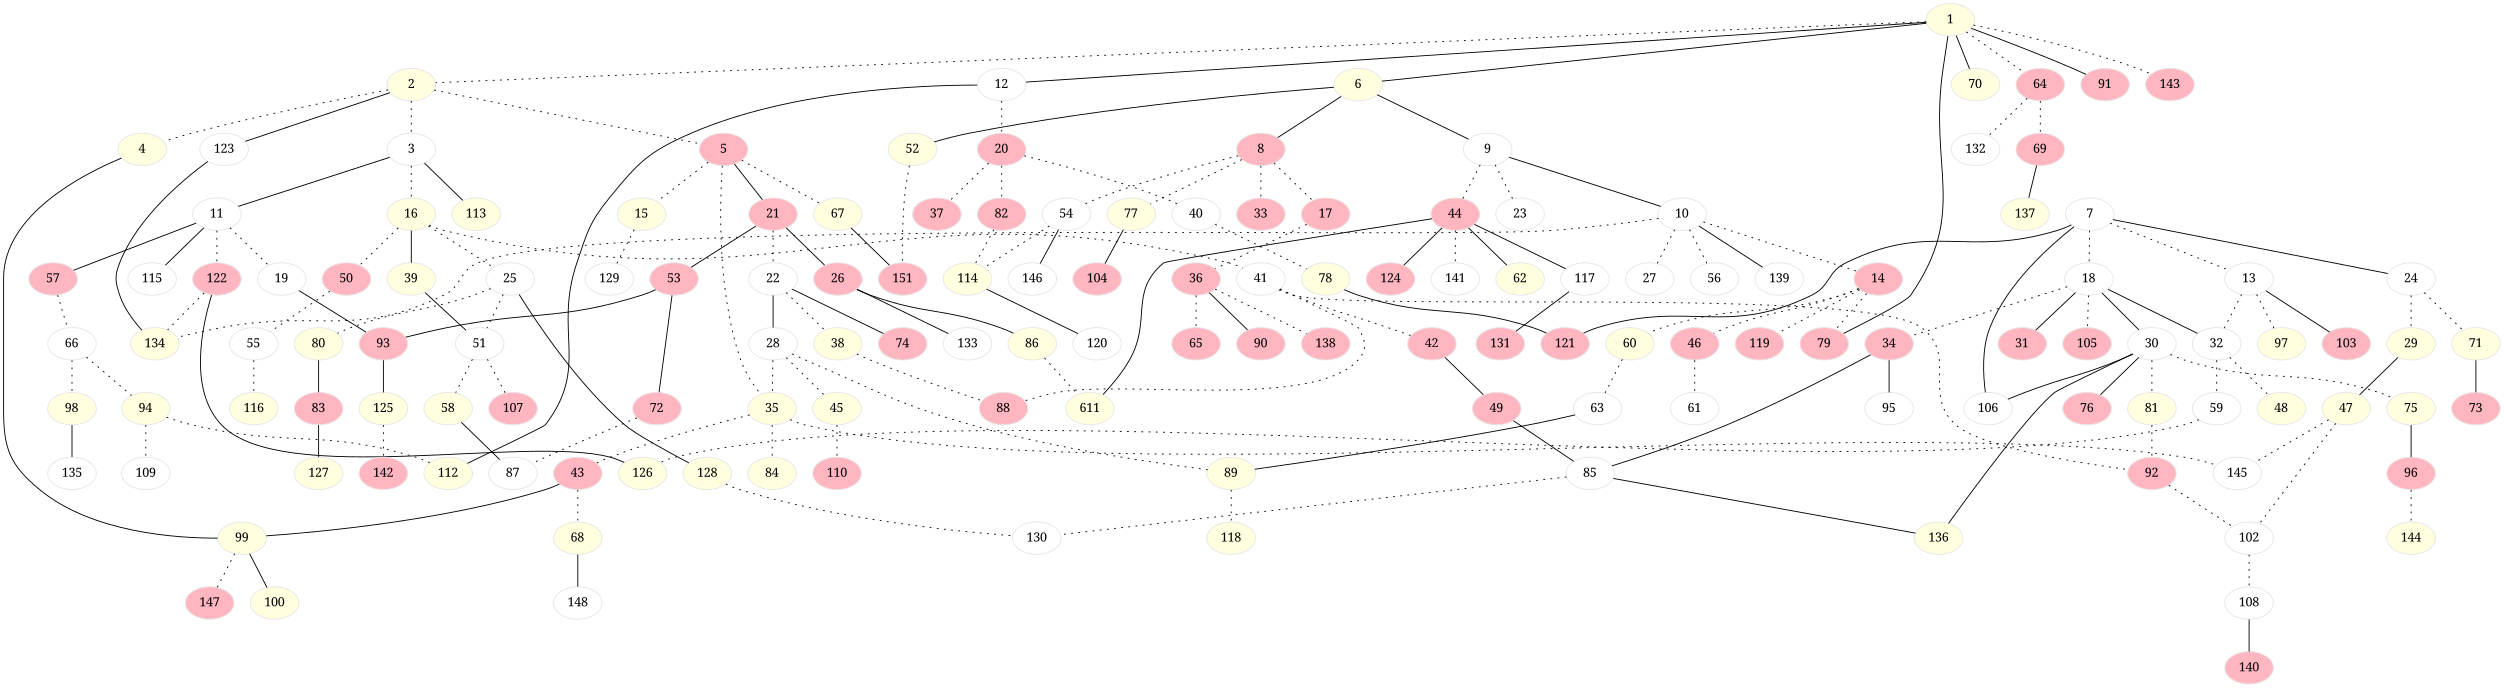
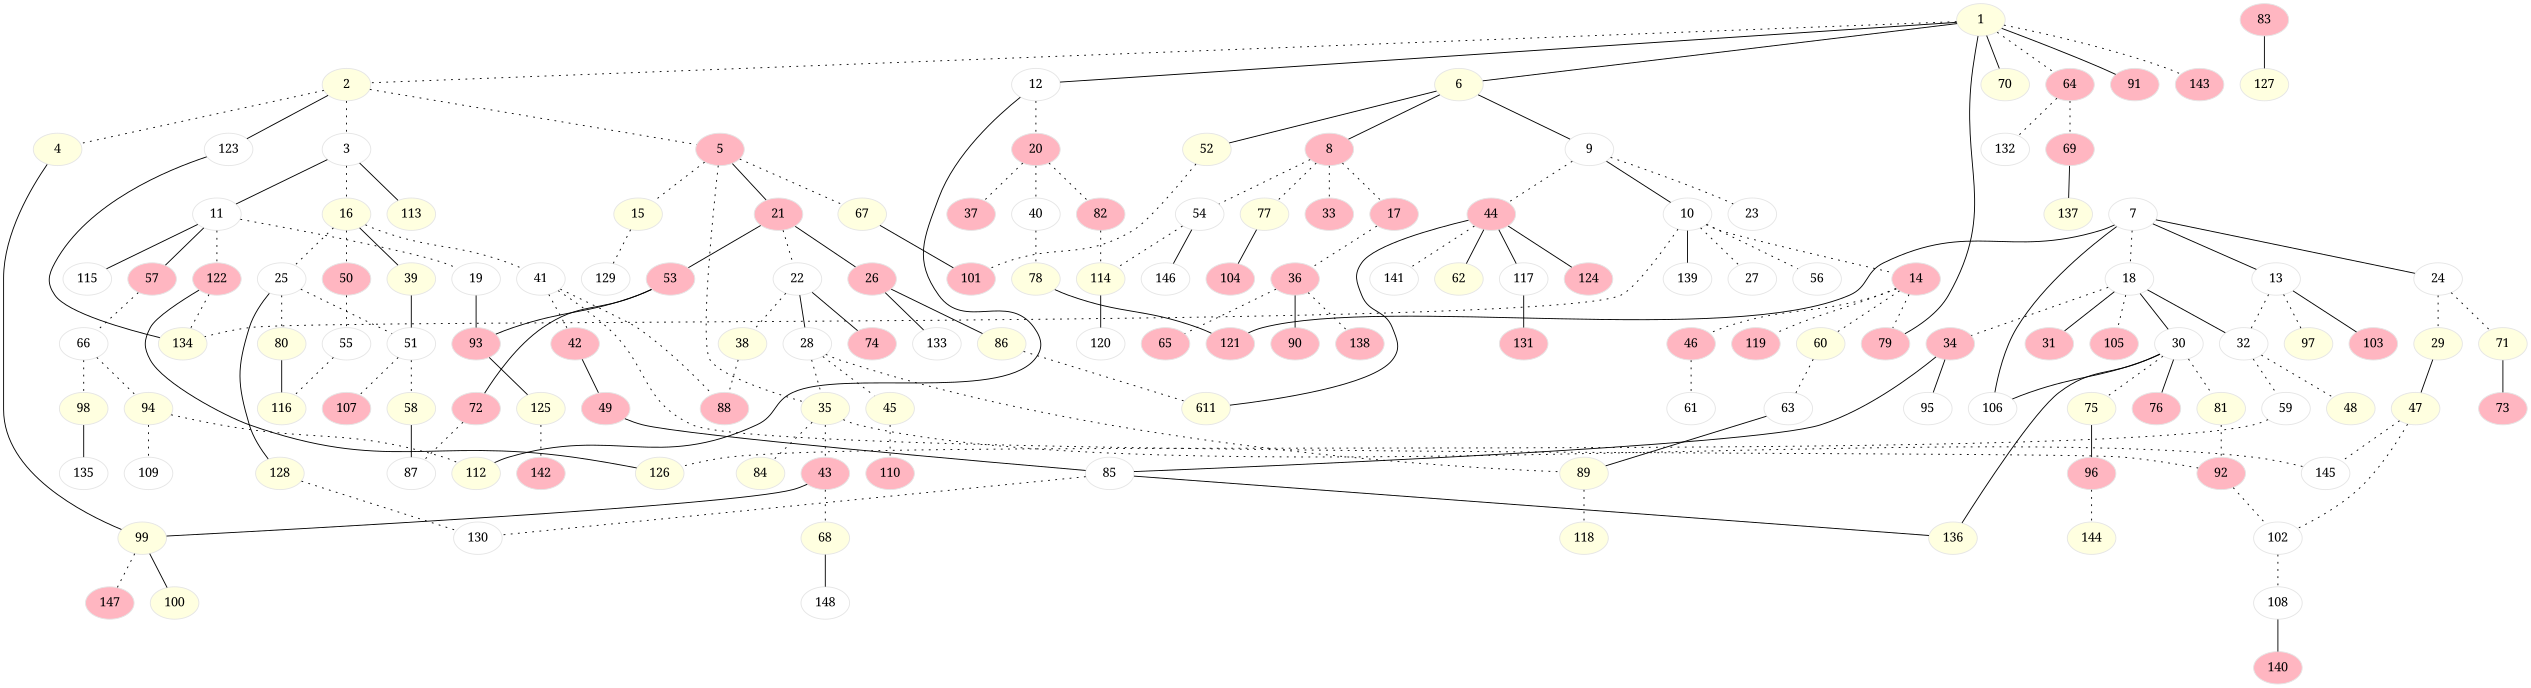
edge "7" -- "13": style dotted -> solid
node "151": label "151" -> "101"
edge "80" -- "83": now "80" -- "116"
